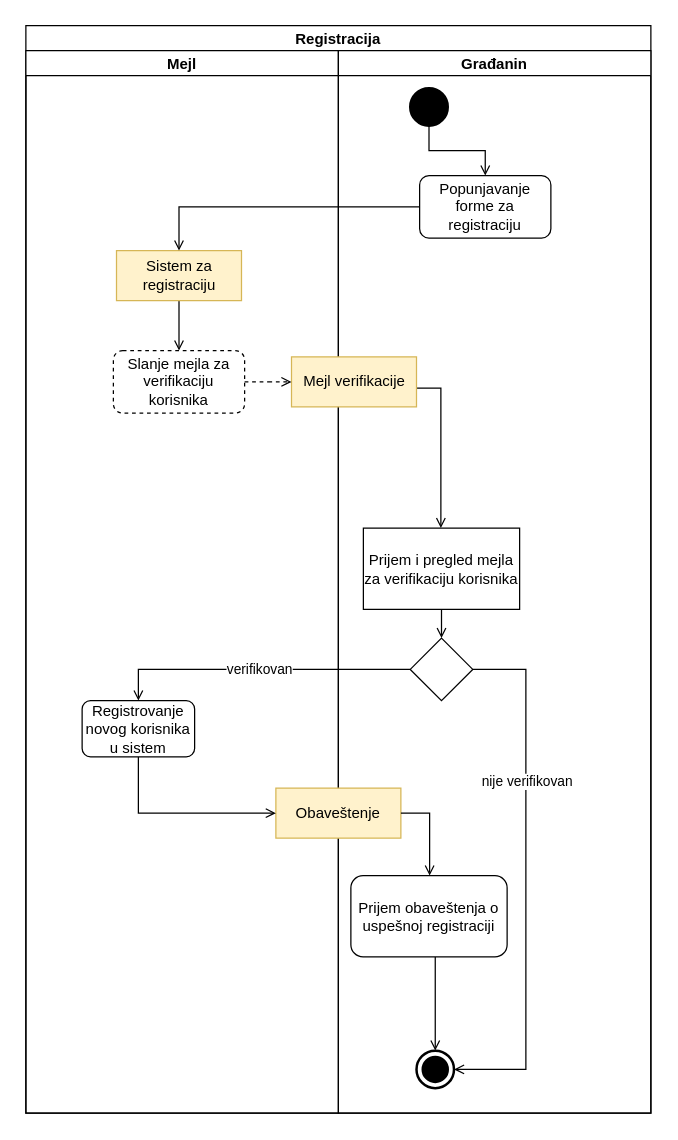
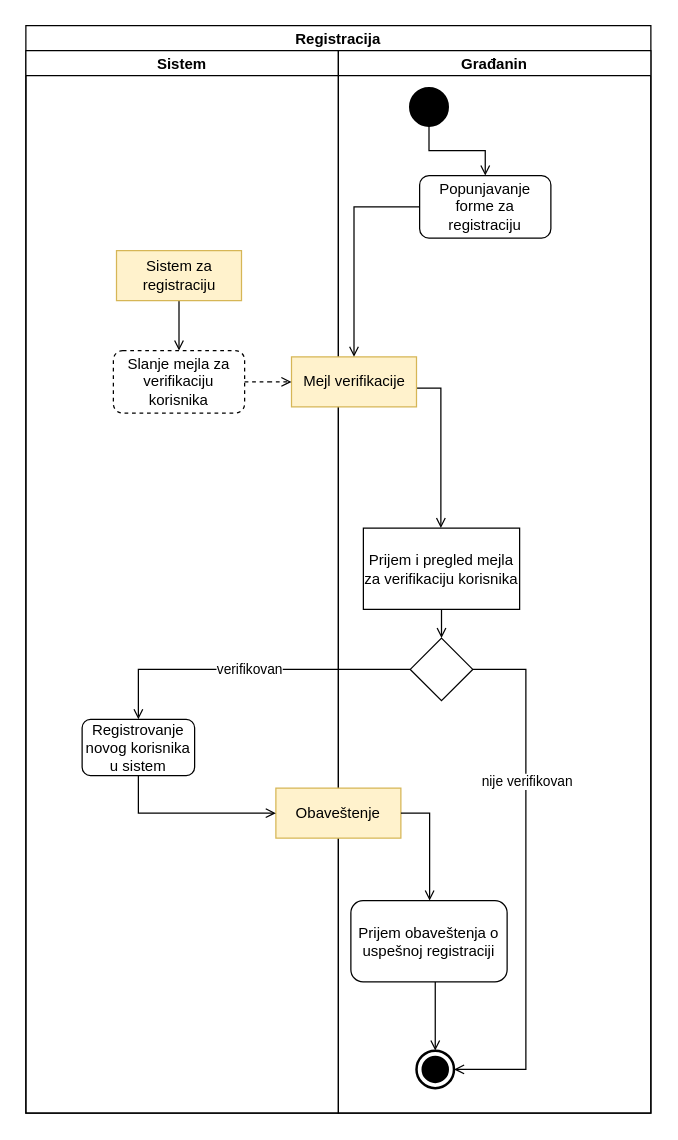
node "Mejl": label "Mejl" -> "Sistem"
edge "Popunjavanje forme za registraciju" -> "Sistem za registraciju": now "Popunjavanje forme za registraciju" -> "Mejl verifikacije"
node "Registrovanje novog korisnika u sistem": moved (138, 729) -> (138, 748)
node "Prijem obaveštenja o uspešnoj registraciji": moved (429, 916) -> (429, 941)
